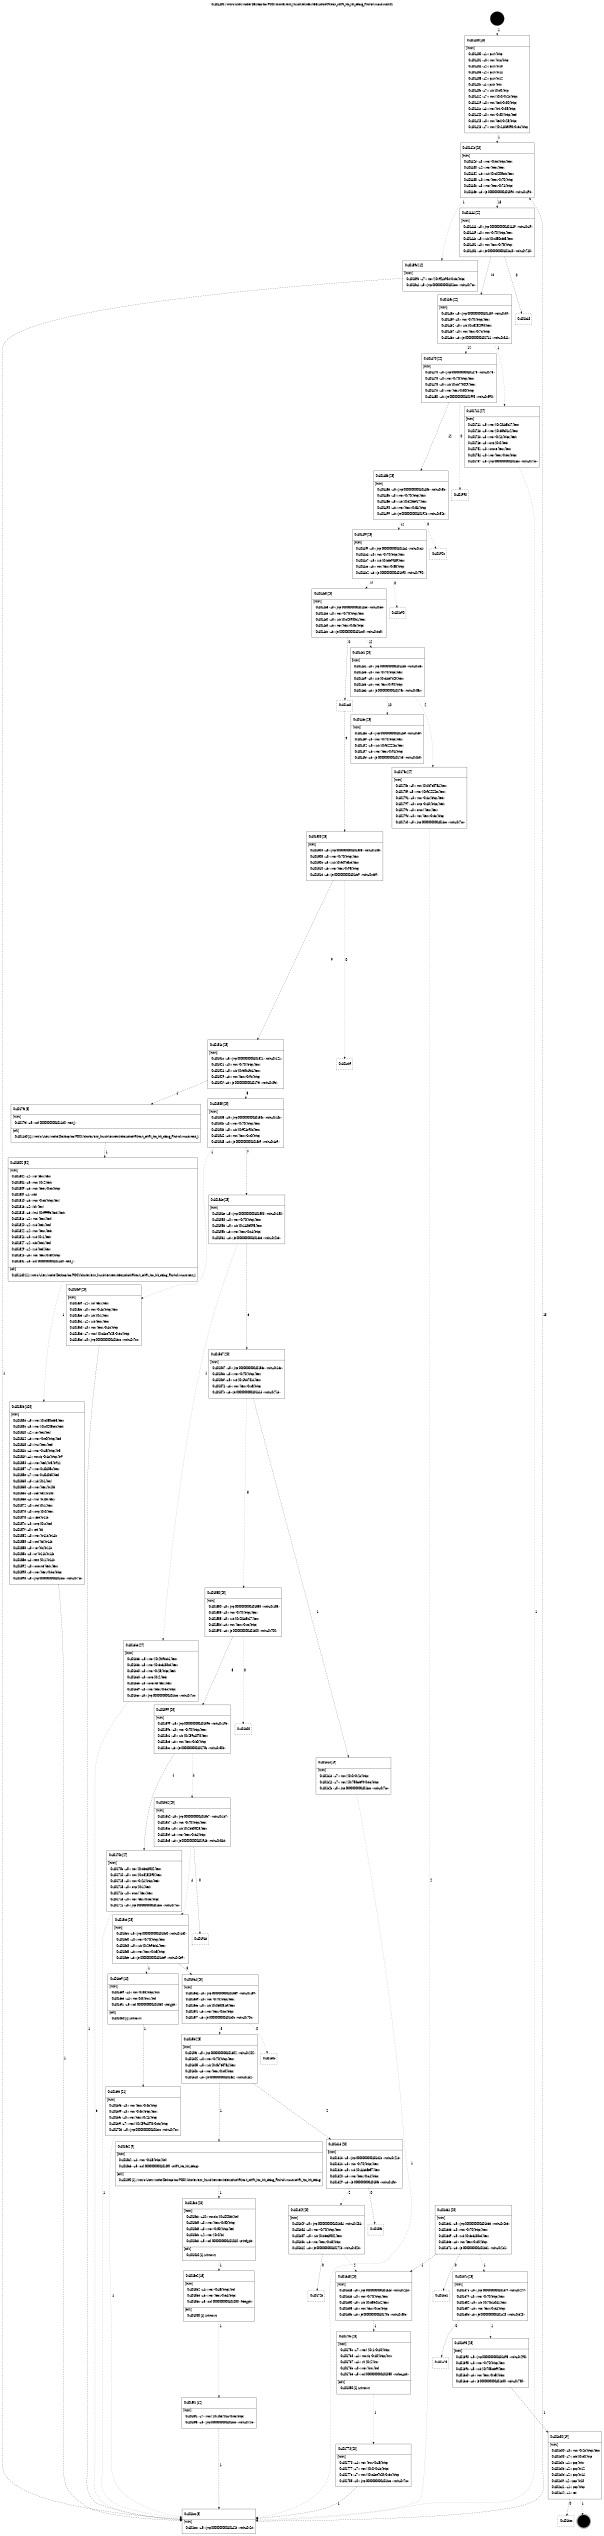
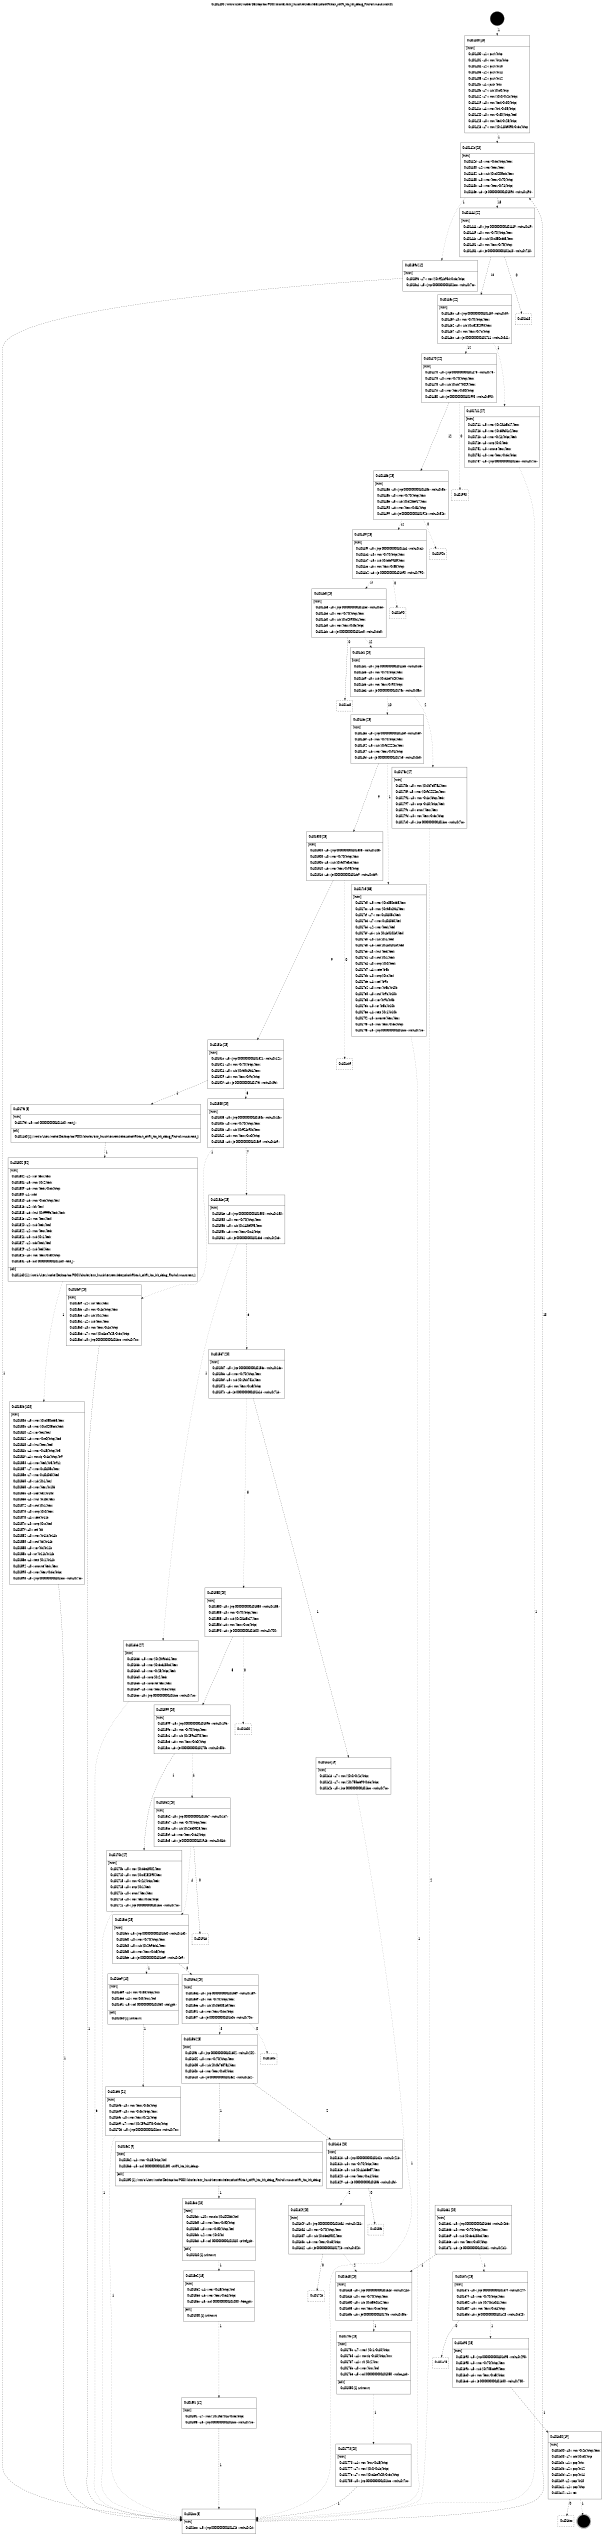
edge "0x401ac5" -> "0x401503 [25]": now "0x4014ea [25]" -> "0x401503 [25]"
node "0x4017a5 [88]": added
node "0x4016d1": removed
